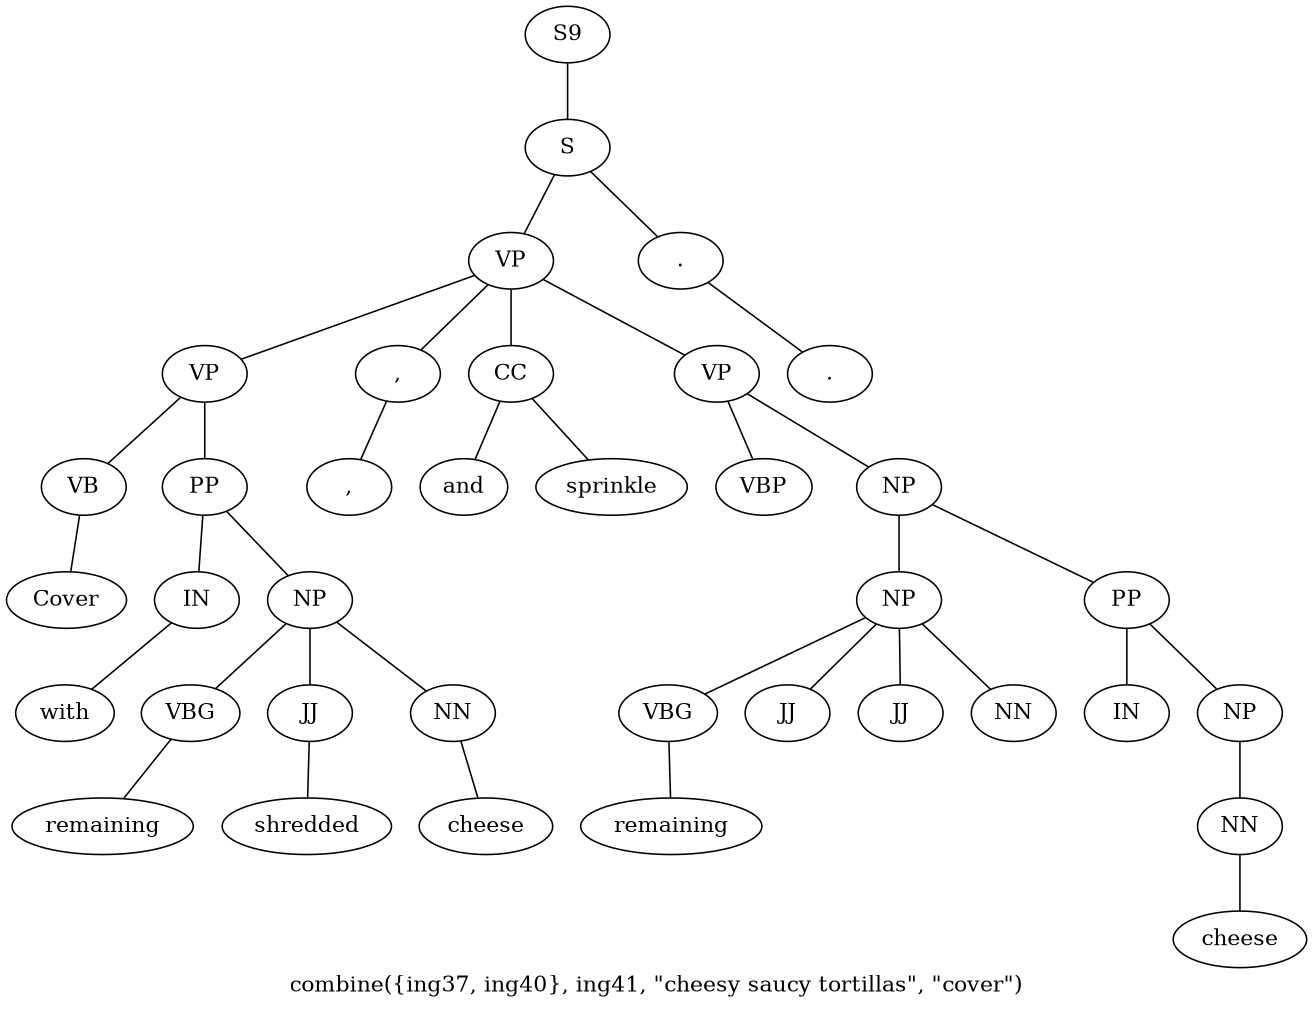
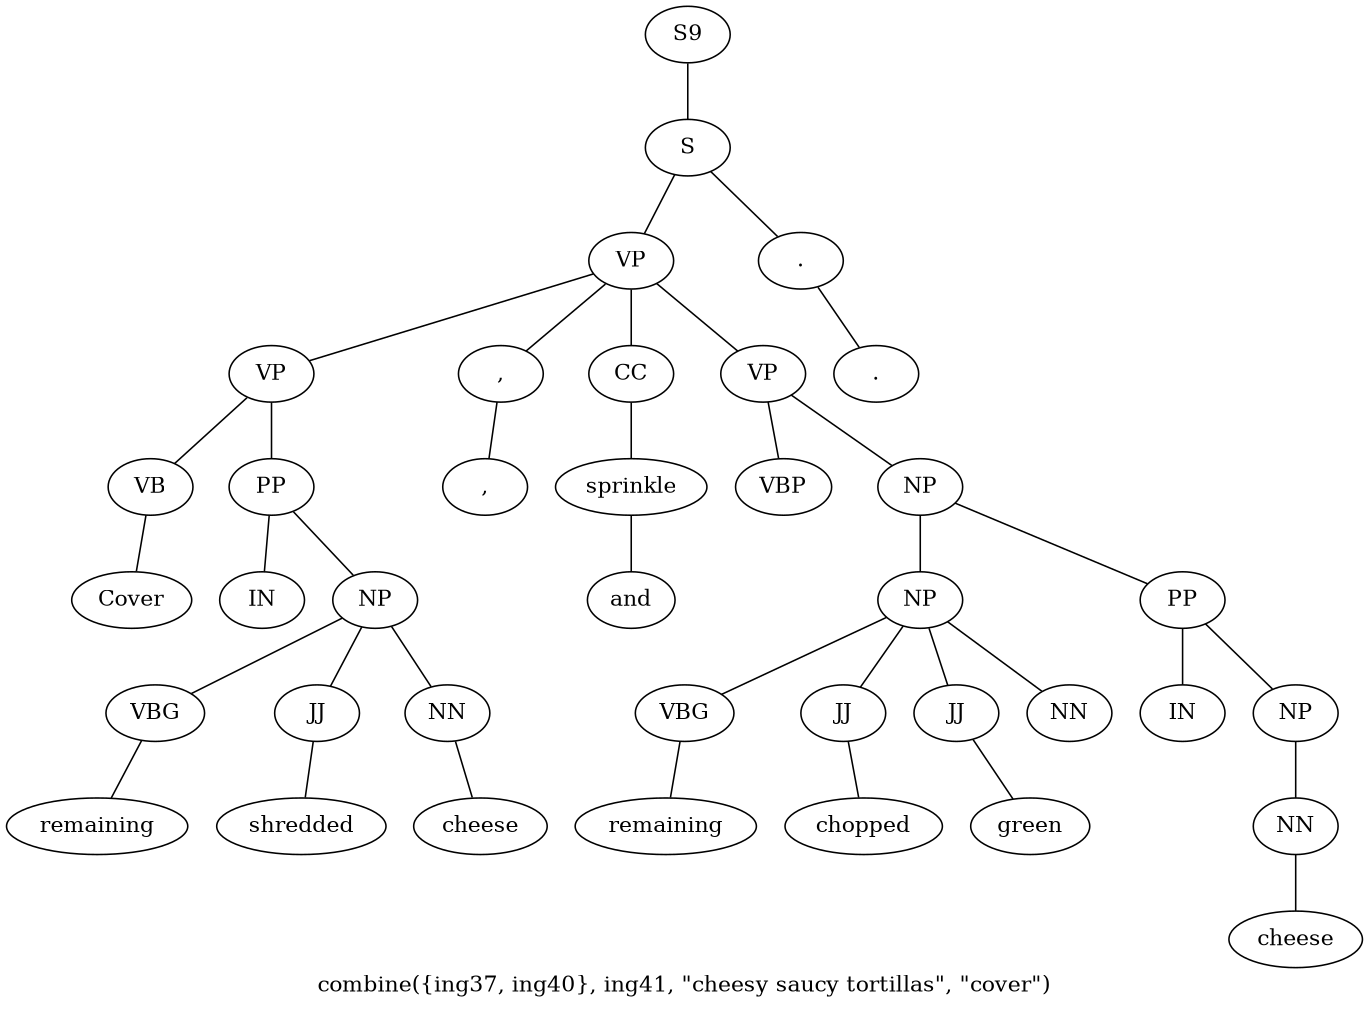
edge "CC" -- "and": now "sprinkle" -- "and"
node "with": removed
node "chopped": added
node "green": added
